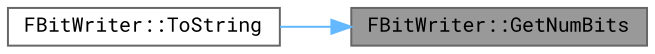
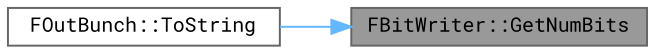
node "FBitWriter::ToString": label "FBitWriter::ToString" -> "FOutBunch::ToString"
